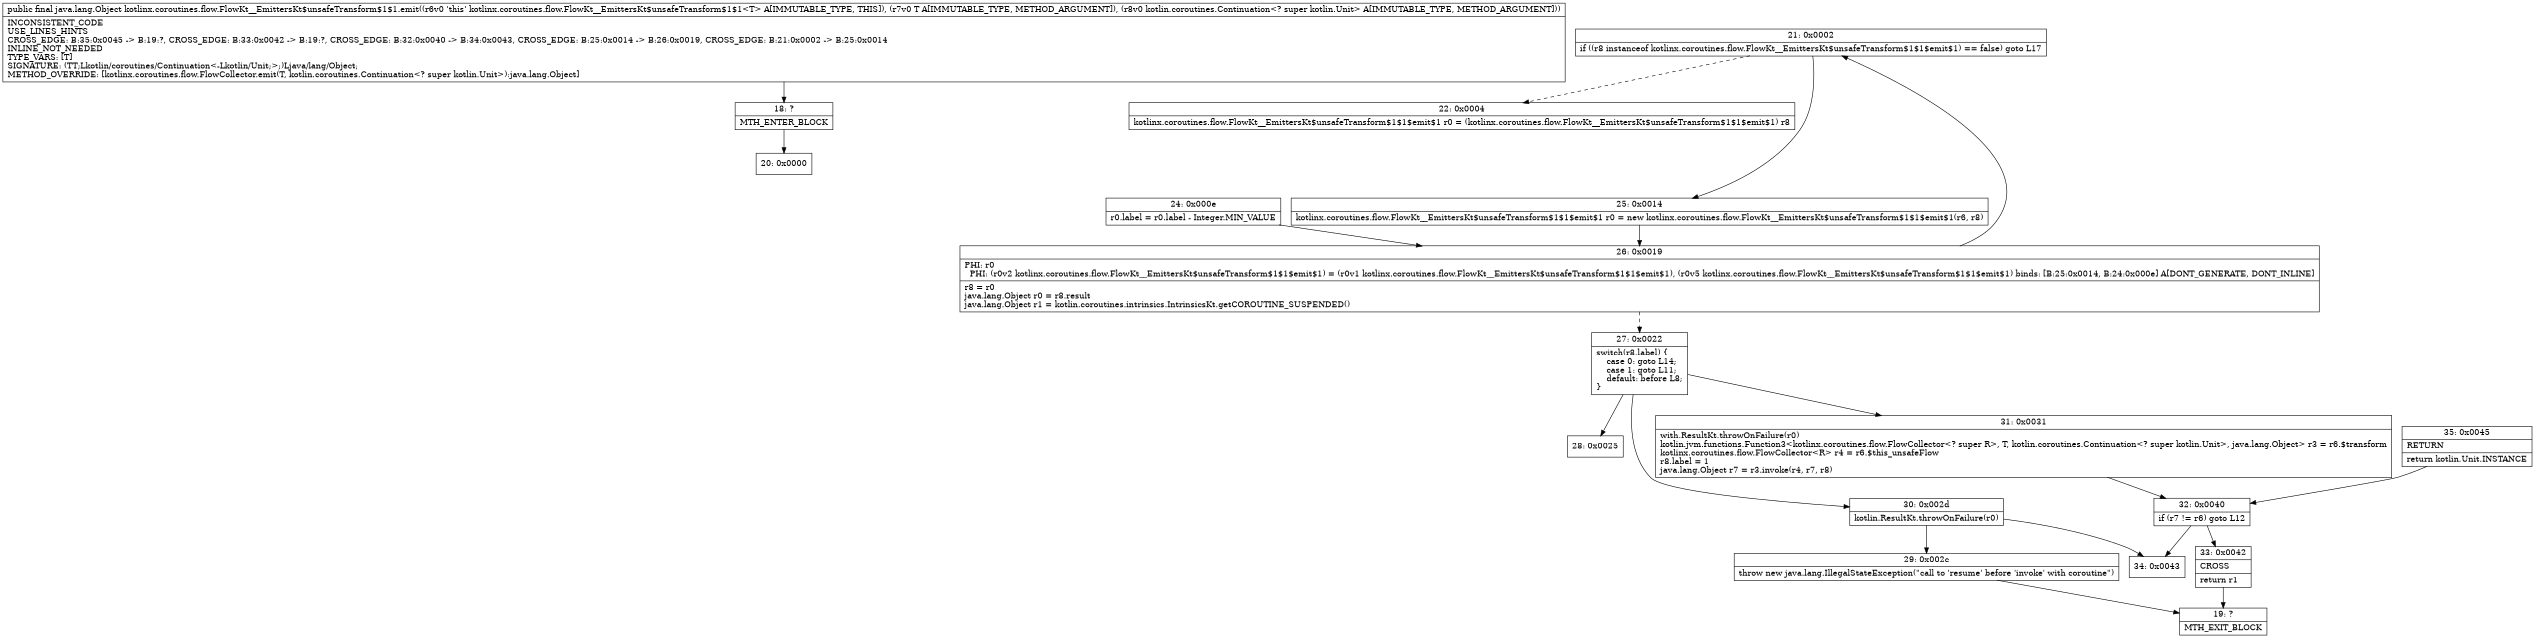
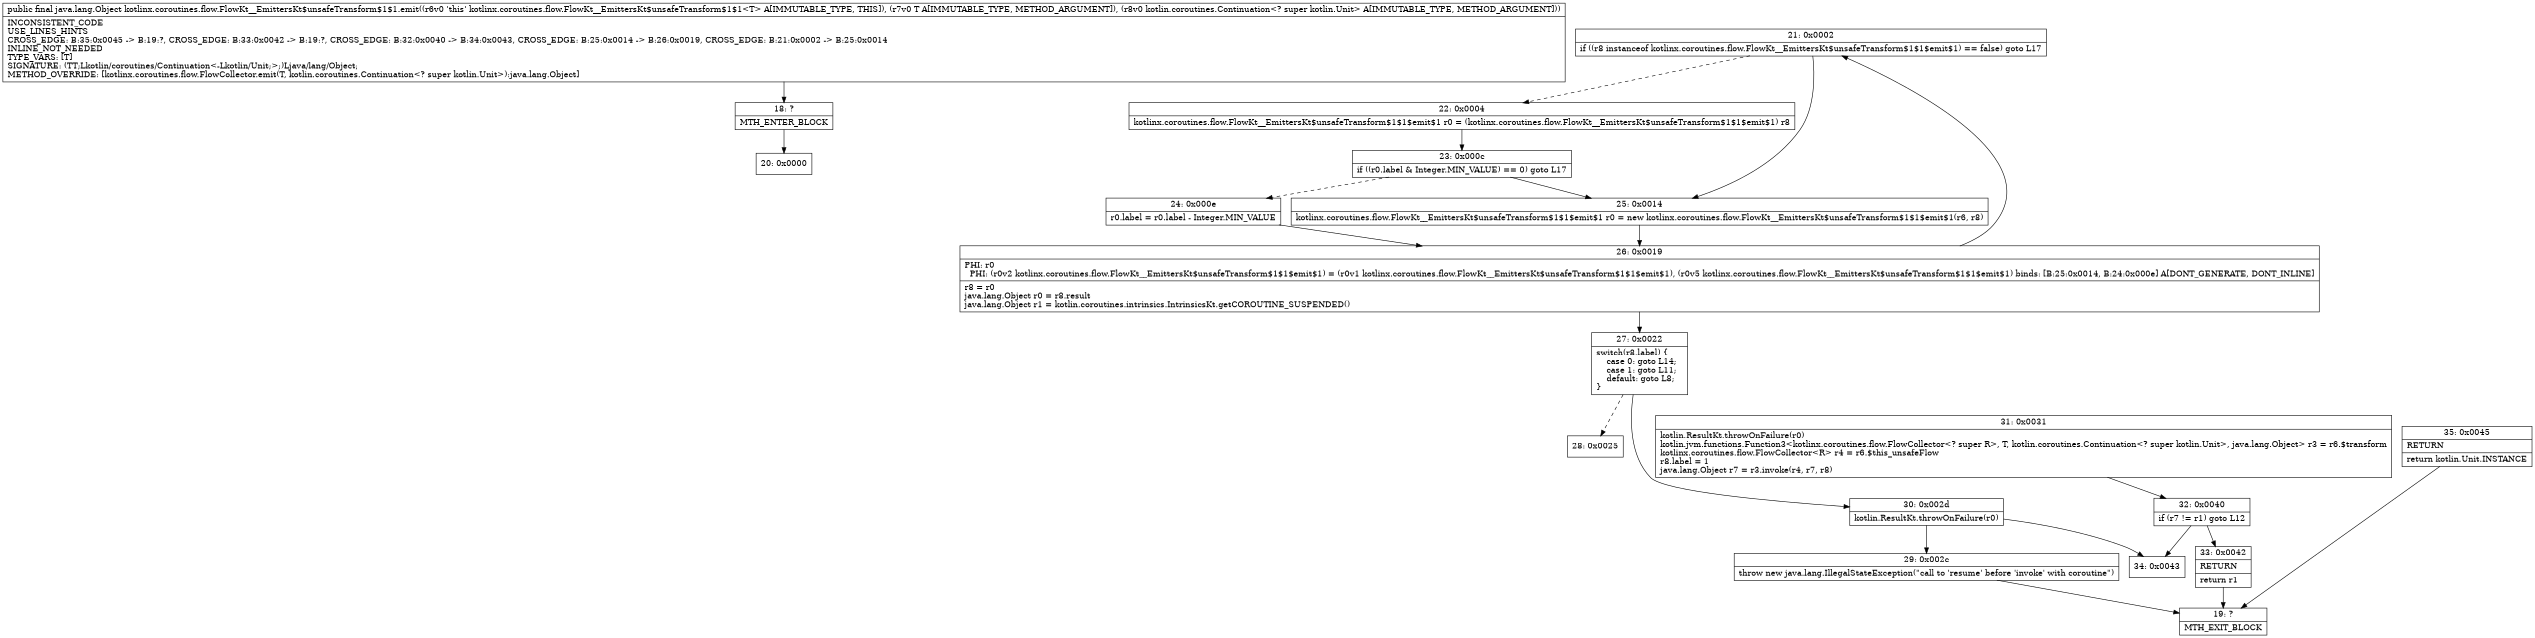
node "23: 0x000c": added
edge "26: 0x0019" -> "27: 0x0022": style dashed -> solid
node "27: 0x0022": text "default: before L8;" -> "default: goto L8;"
edge "27: 0x0022" -> "31: 0x0031": removed
edge "27: 0x0022" -> "28: 0x0025": style solid -> dashed
node "31: 0x0031": text "with.ResultKt.throwOnFailure(r0)" -> "kotlin.ResultKt.throwOnFailure(r0)"
edge "35: 0x0045" -> "32: 0x0040": now "35: 0x0045" -> "19: ?"
node "32: 0x0040": text "if (r7 != r6) goto L12" -> "if (r7 != r1) goto L12"
node "33: 0x0042": text "CROSS" -> "RETURN"
